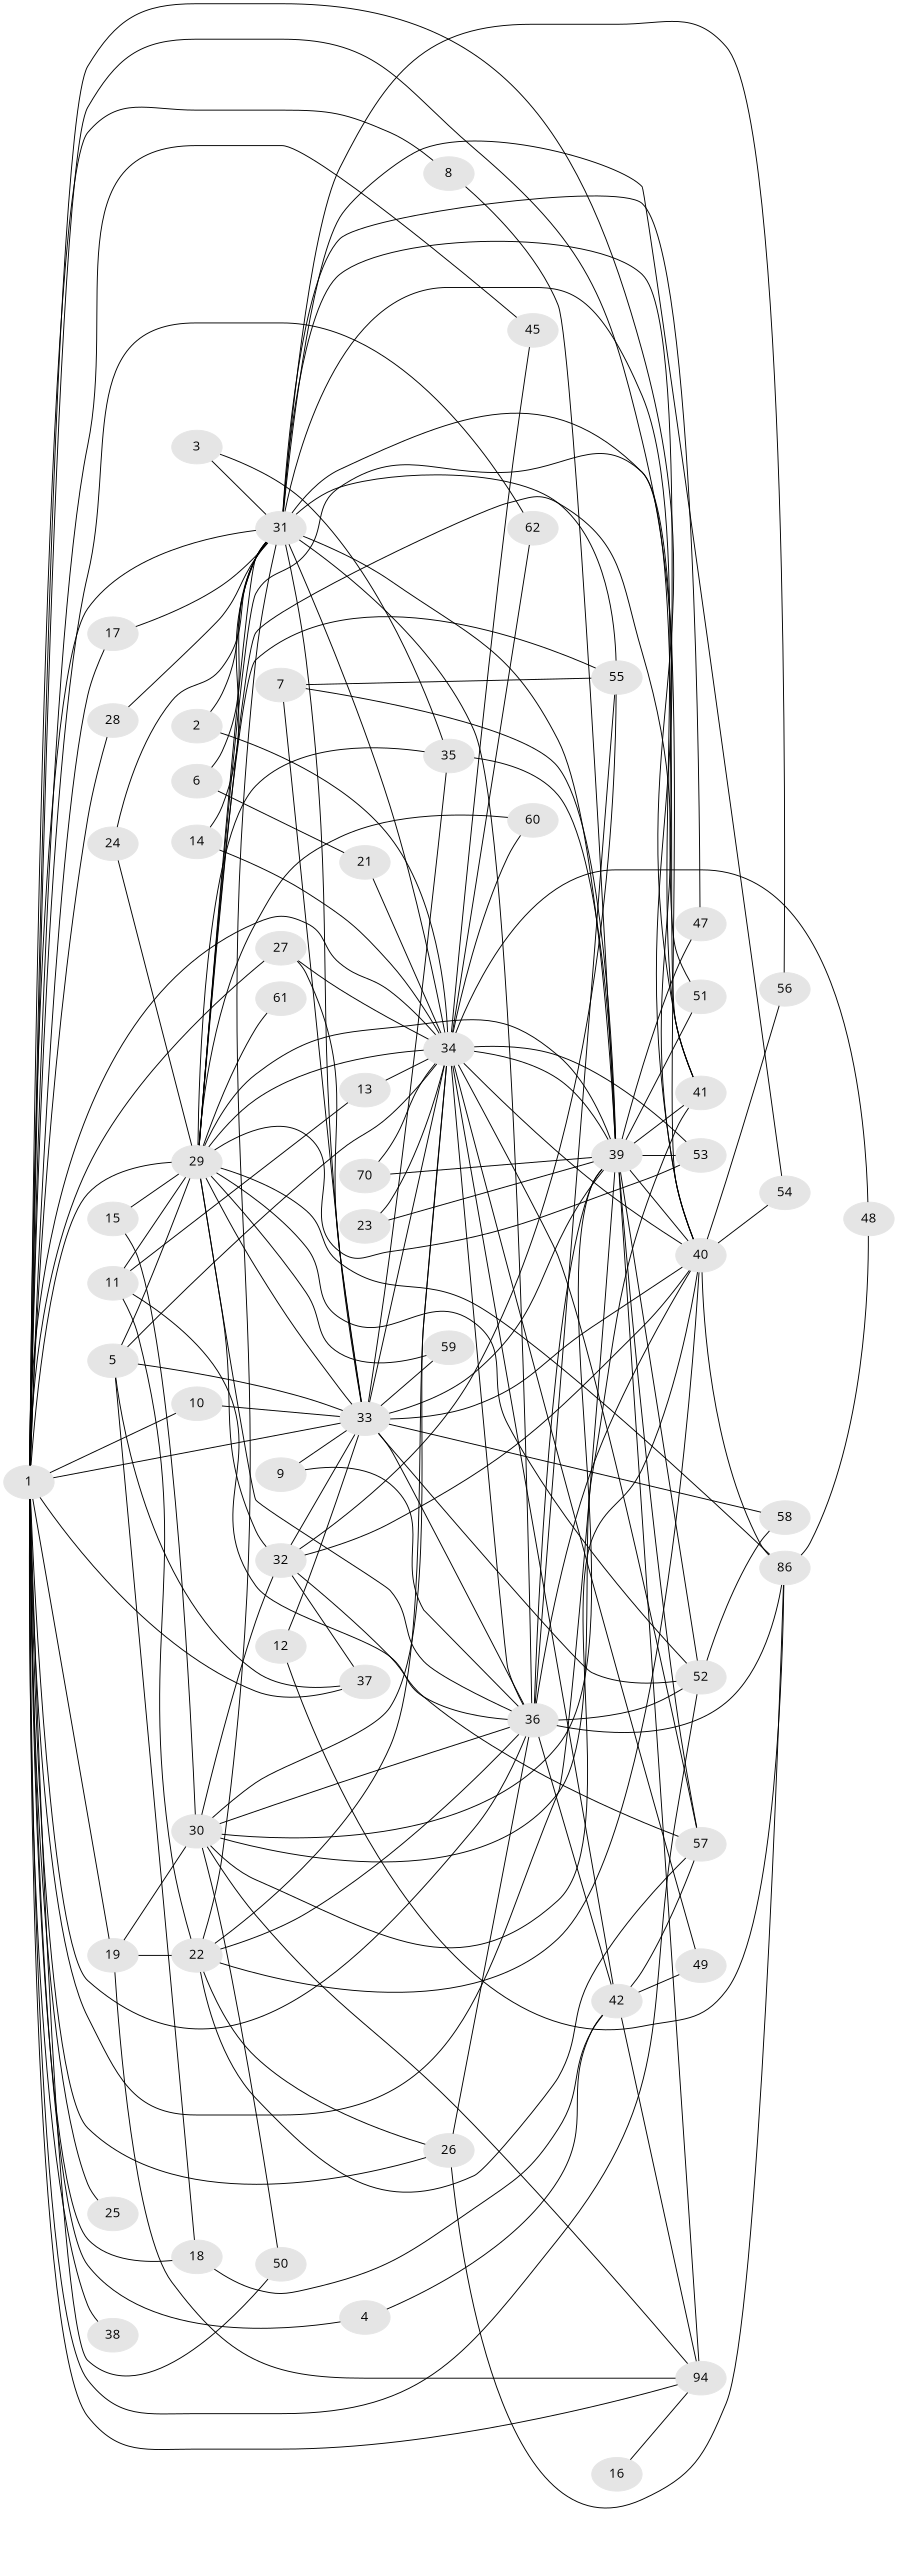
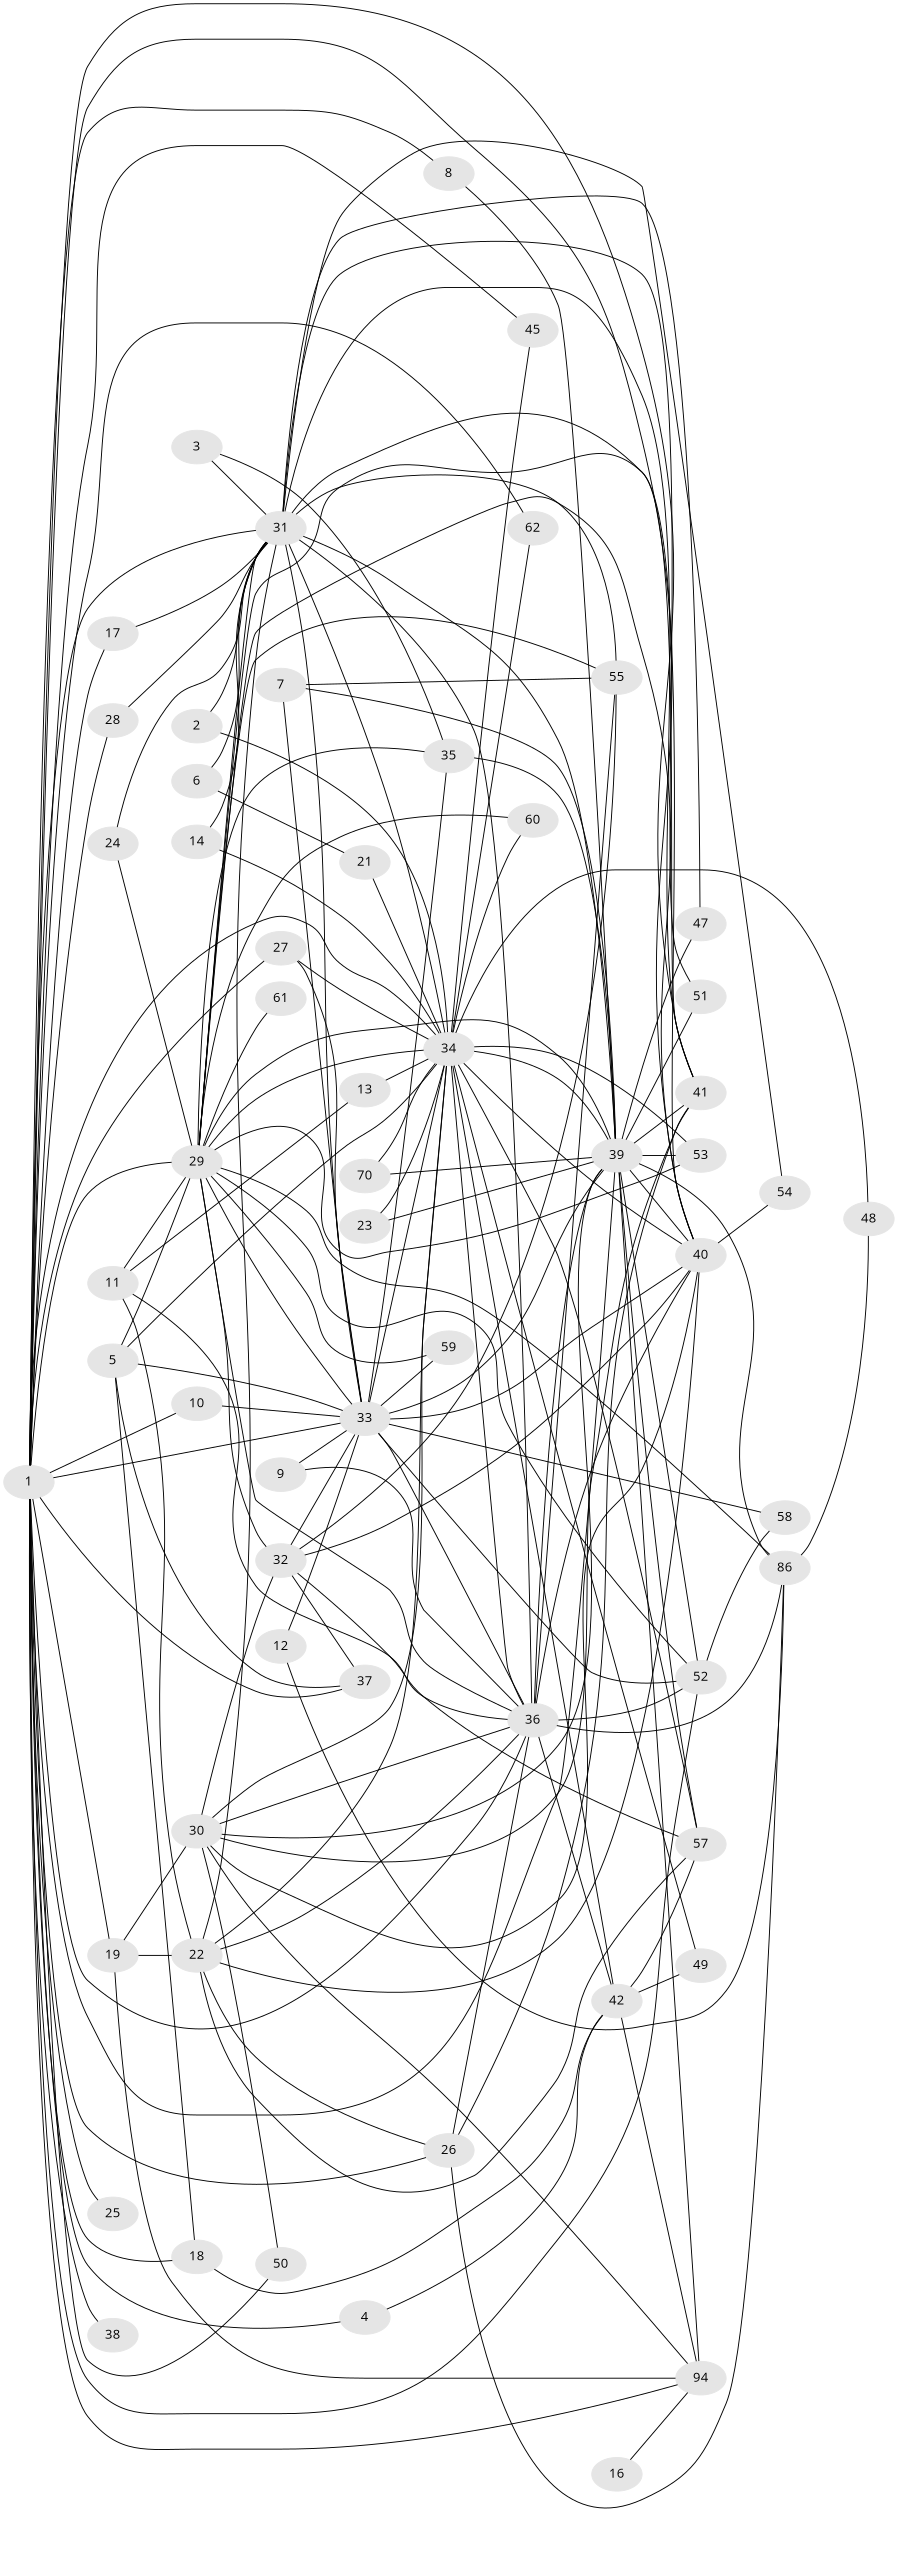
node "56": removed
node "15": removed
edge "40" -- "86": now "39" -- "86"
edge "41" -- "26": added
